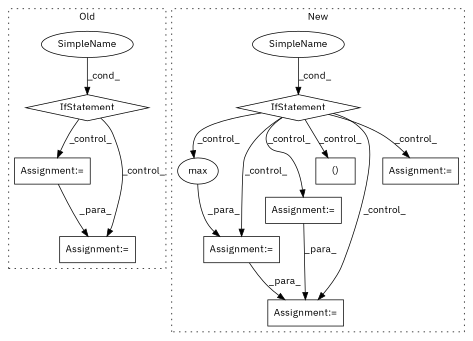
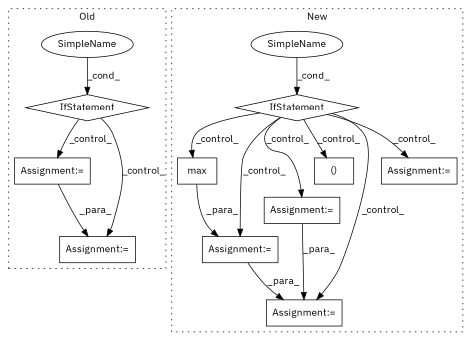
node "max": shape ellipse -> box
